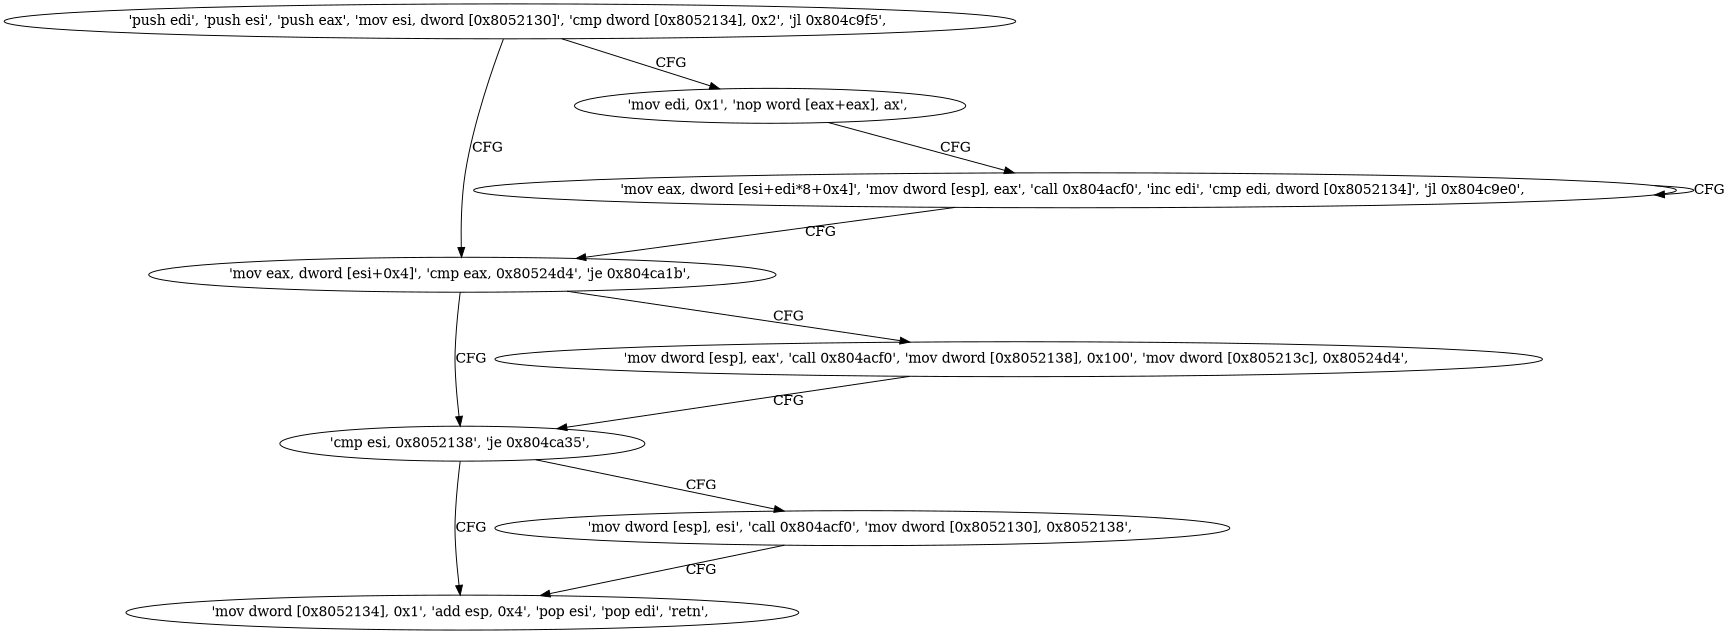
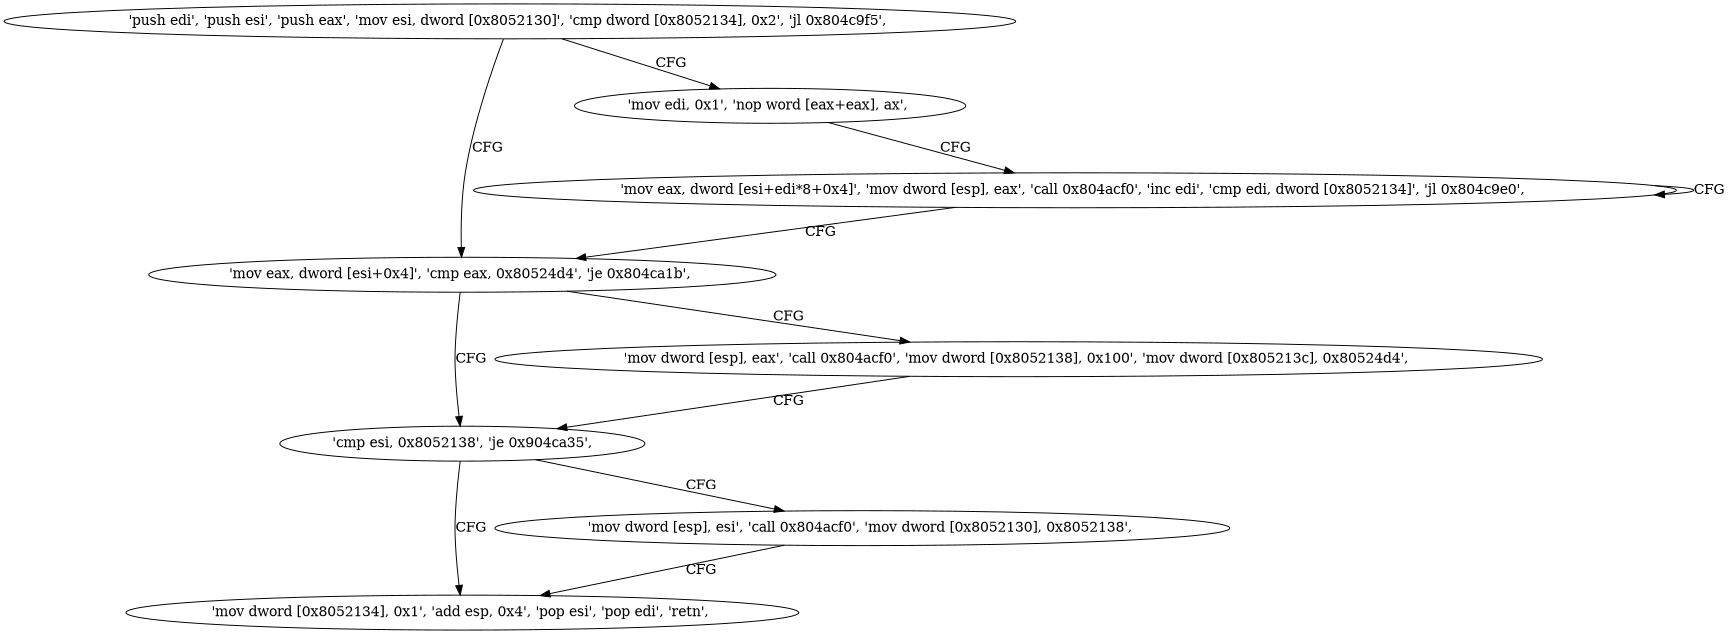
node "'cmp esi, 0x8052138', 'je 0x804ca35',": label "'cmp esi, 0x8052138', 'je 0x804ca35'," -> "'cmp esi, 0x8052138', 'je 0x904ca35',"
